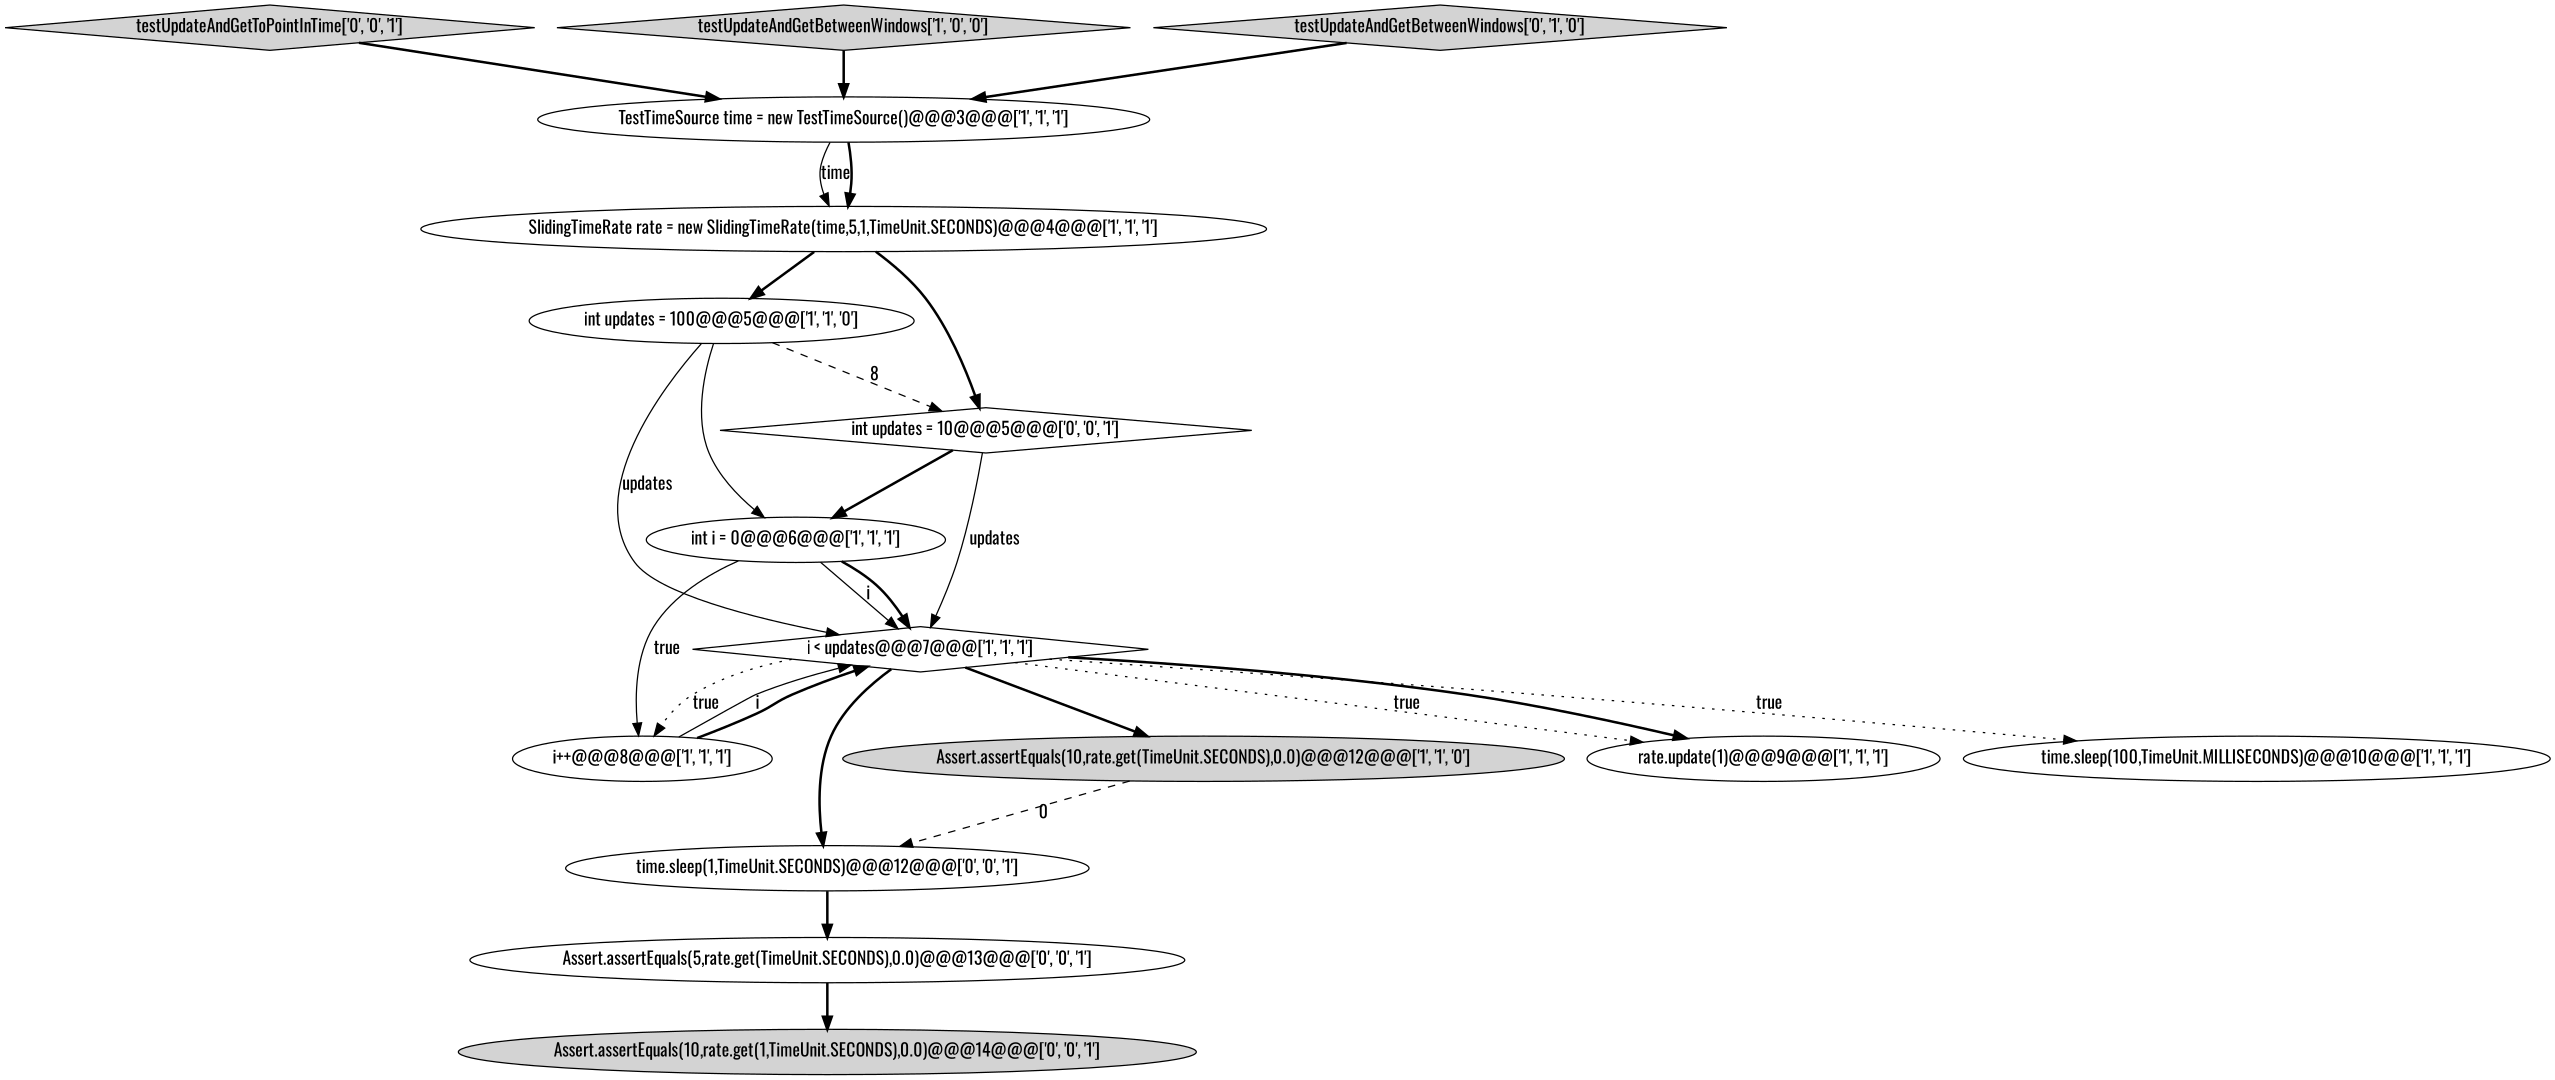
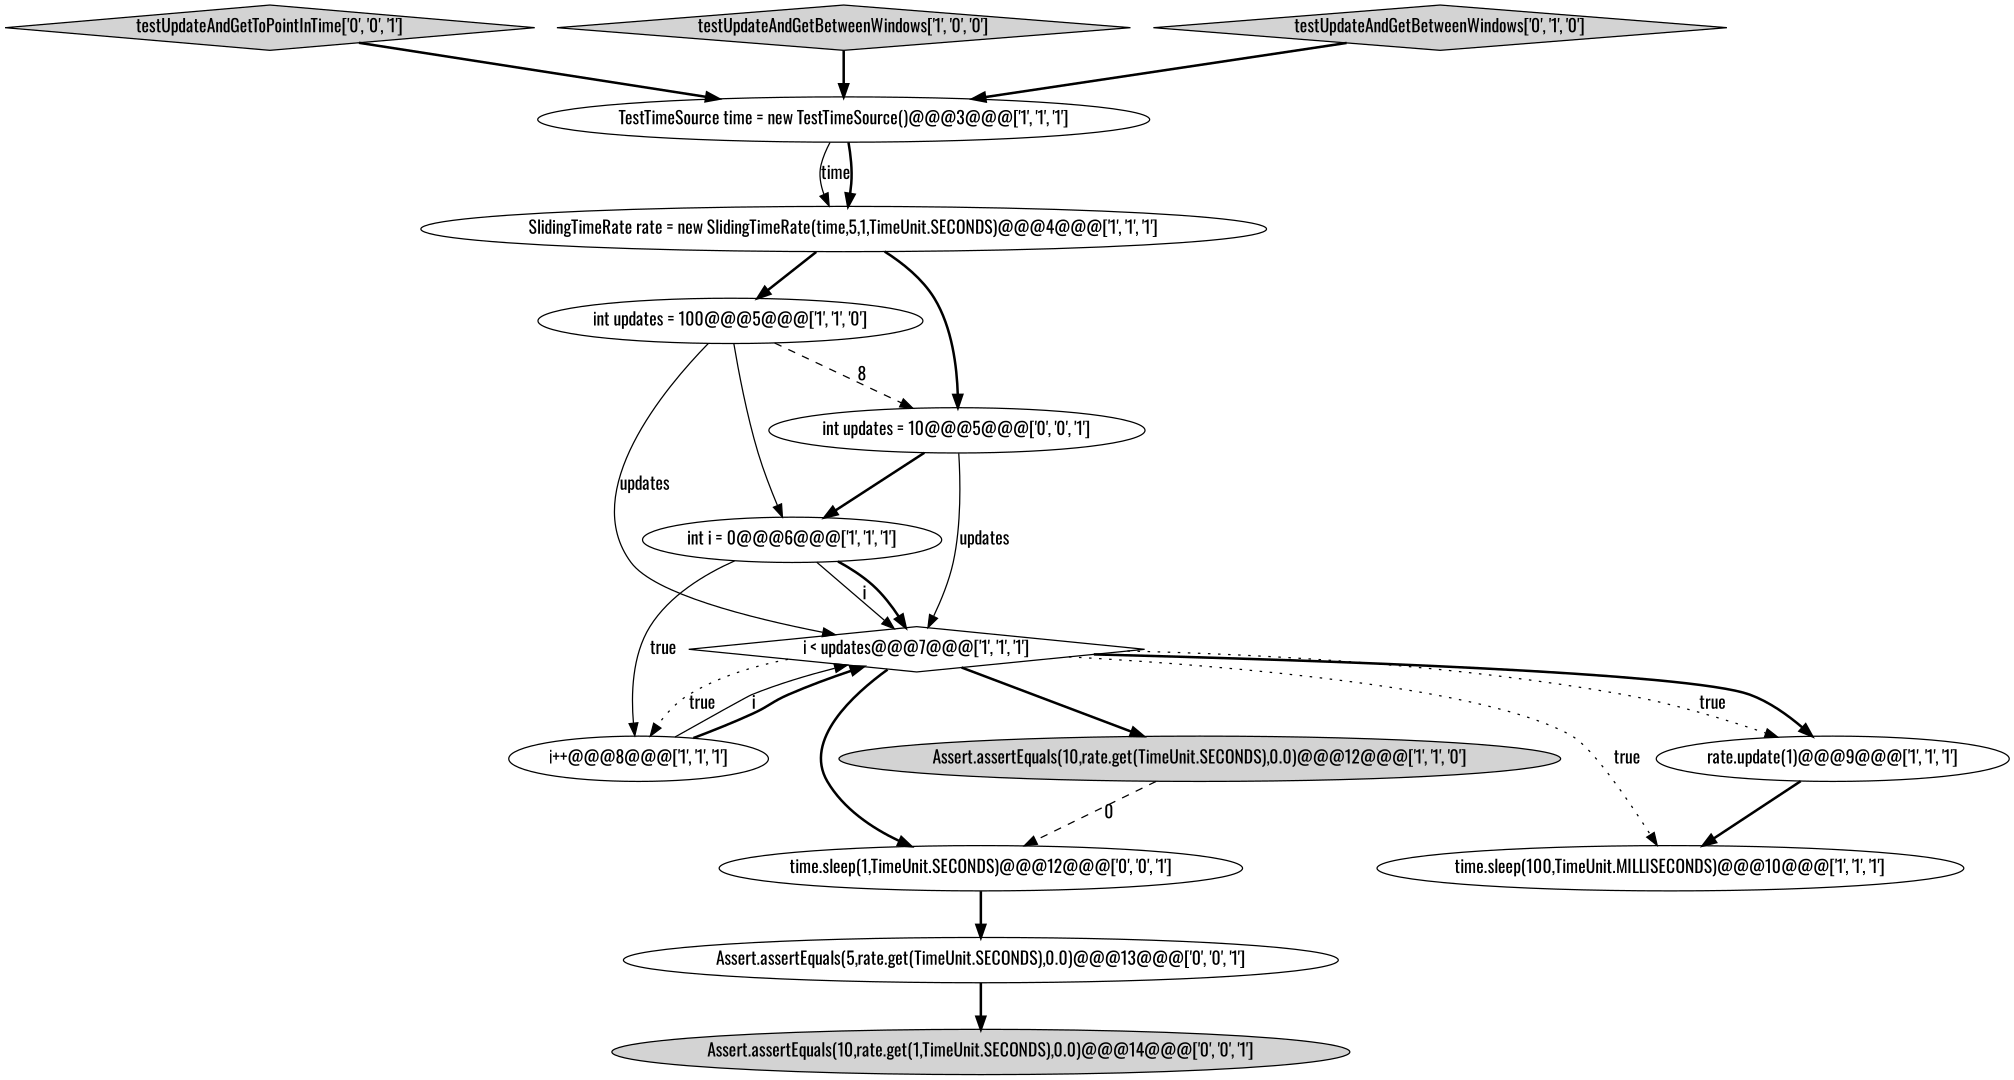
node "int updates = 10@@@5@@@['0', '0', '1']": shape diamond -> ellipse
edge "rate.update(1)@@@9@@@['1', '1', '1']" -> "time.sleep(100,TimeUnit.MILLISECONDS)@@@10@@@['1', '1', '1']": added
